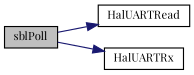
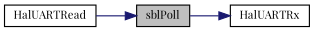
edge "sblPoll" -> "HalUARTRead": reversed
